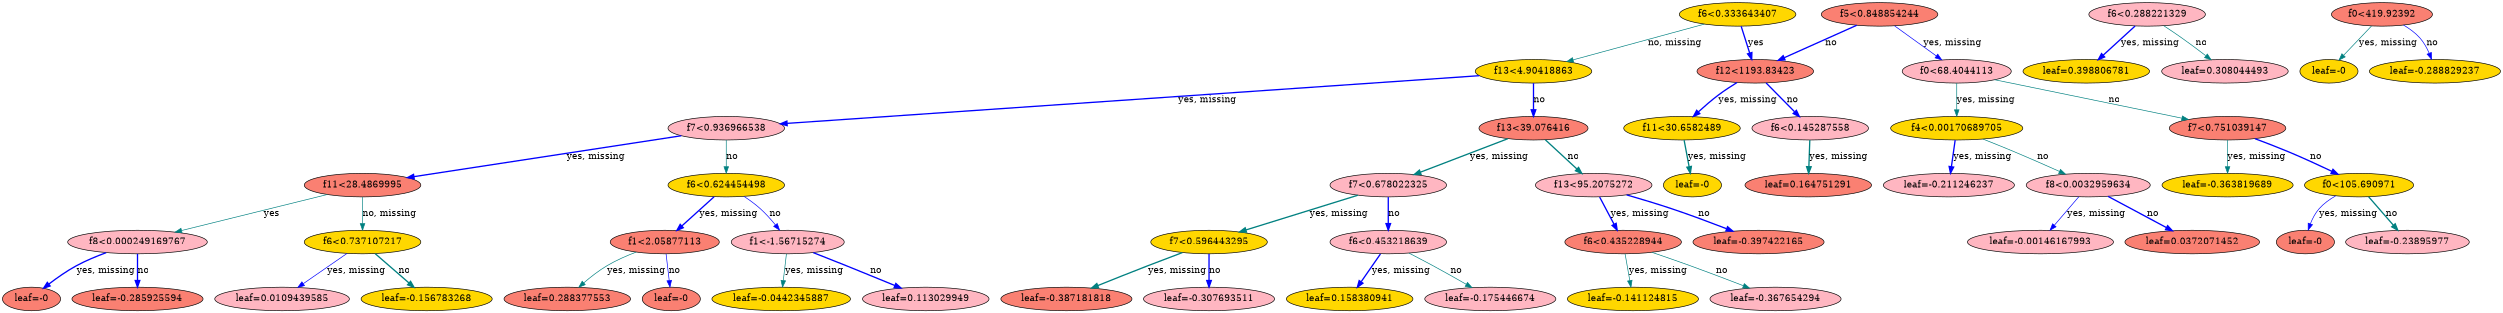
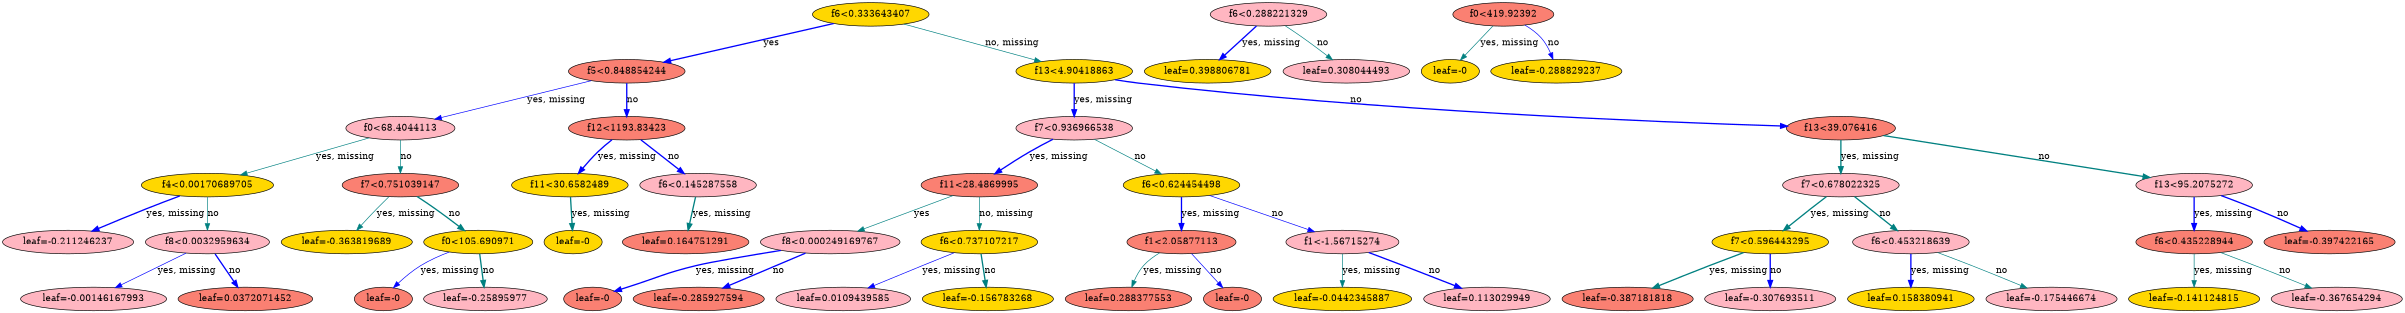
edge "f6<0.333643407" -> "f12<1193.83423": now "f6<0.333643407" -> "f5<0.848854244"
edge "f7<0.751039147" -> "f0<105.690971": color blue -> teal
edge "f7<0.678022325" -> "f6<0.453218639": color blue -> teal
node "leaf=-0.23895977": label "leaf=-0.23895977" -> "leaf=-0.25895977"
node "leaf=-0.285925594": label "leaf=-0.285925594" -> "leaf=-0.285927594"
